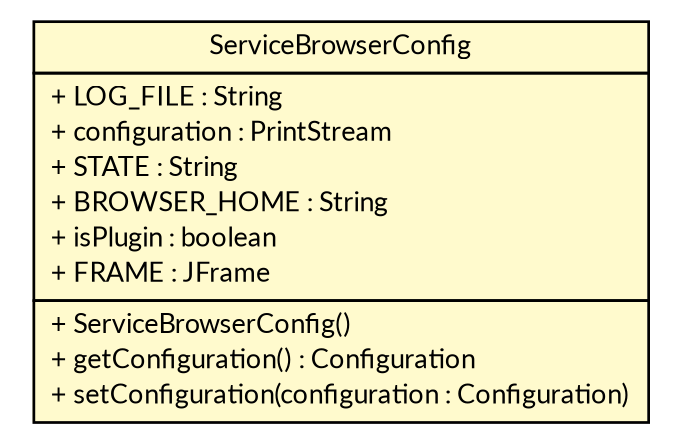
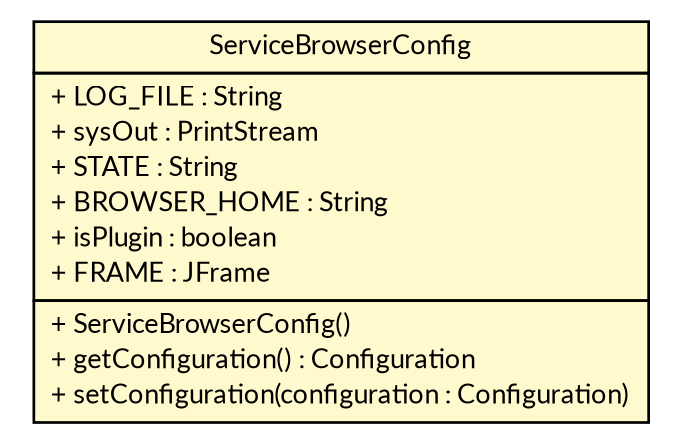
node "ServiceBrowserConfig": text "+ configuration : PrintStream" -> "+ sysOut : PrintStream"
